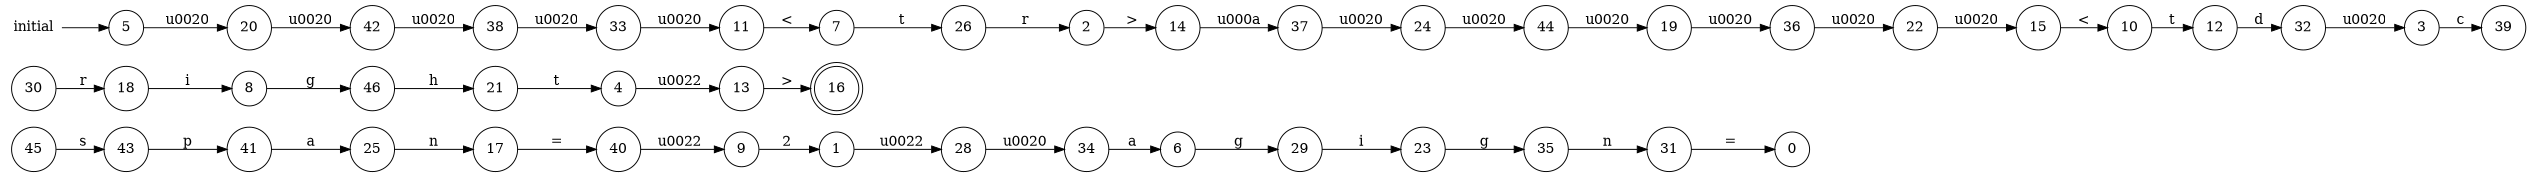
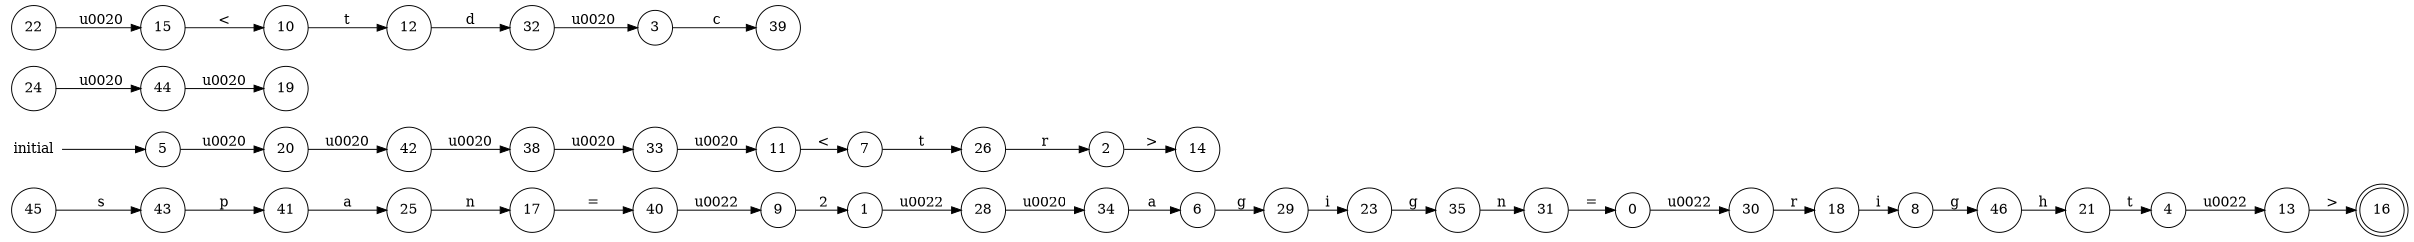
node "37": removed
node "36": removed
edge "0" -> "30": added, label "u0022"
